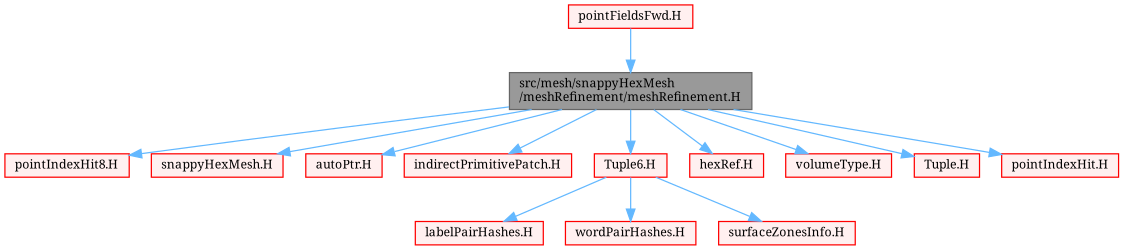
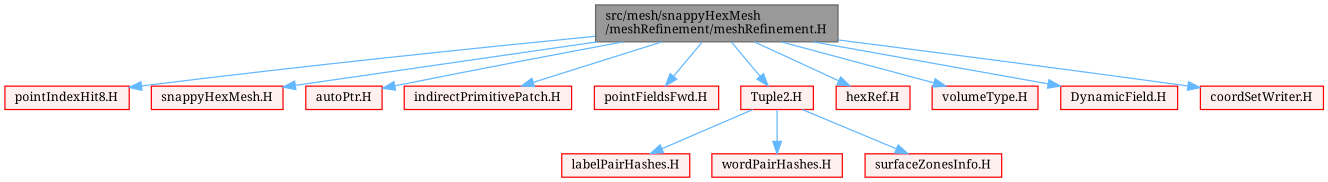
edge "pointFieldsFwd.H" -> "src/mesh/snappyHexMesh /meshRefinement/meshRefinement.H": reversed
node "Tuple6.H": label "Tuple6.H" -> "Tuple2.H"
node "Tuple.H": label "Tuple.H" -> "DynamicField.H"
node "pointIndexHit.H": label "pointIndexHit.H" -> "coordSetWriter.H"
